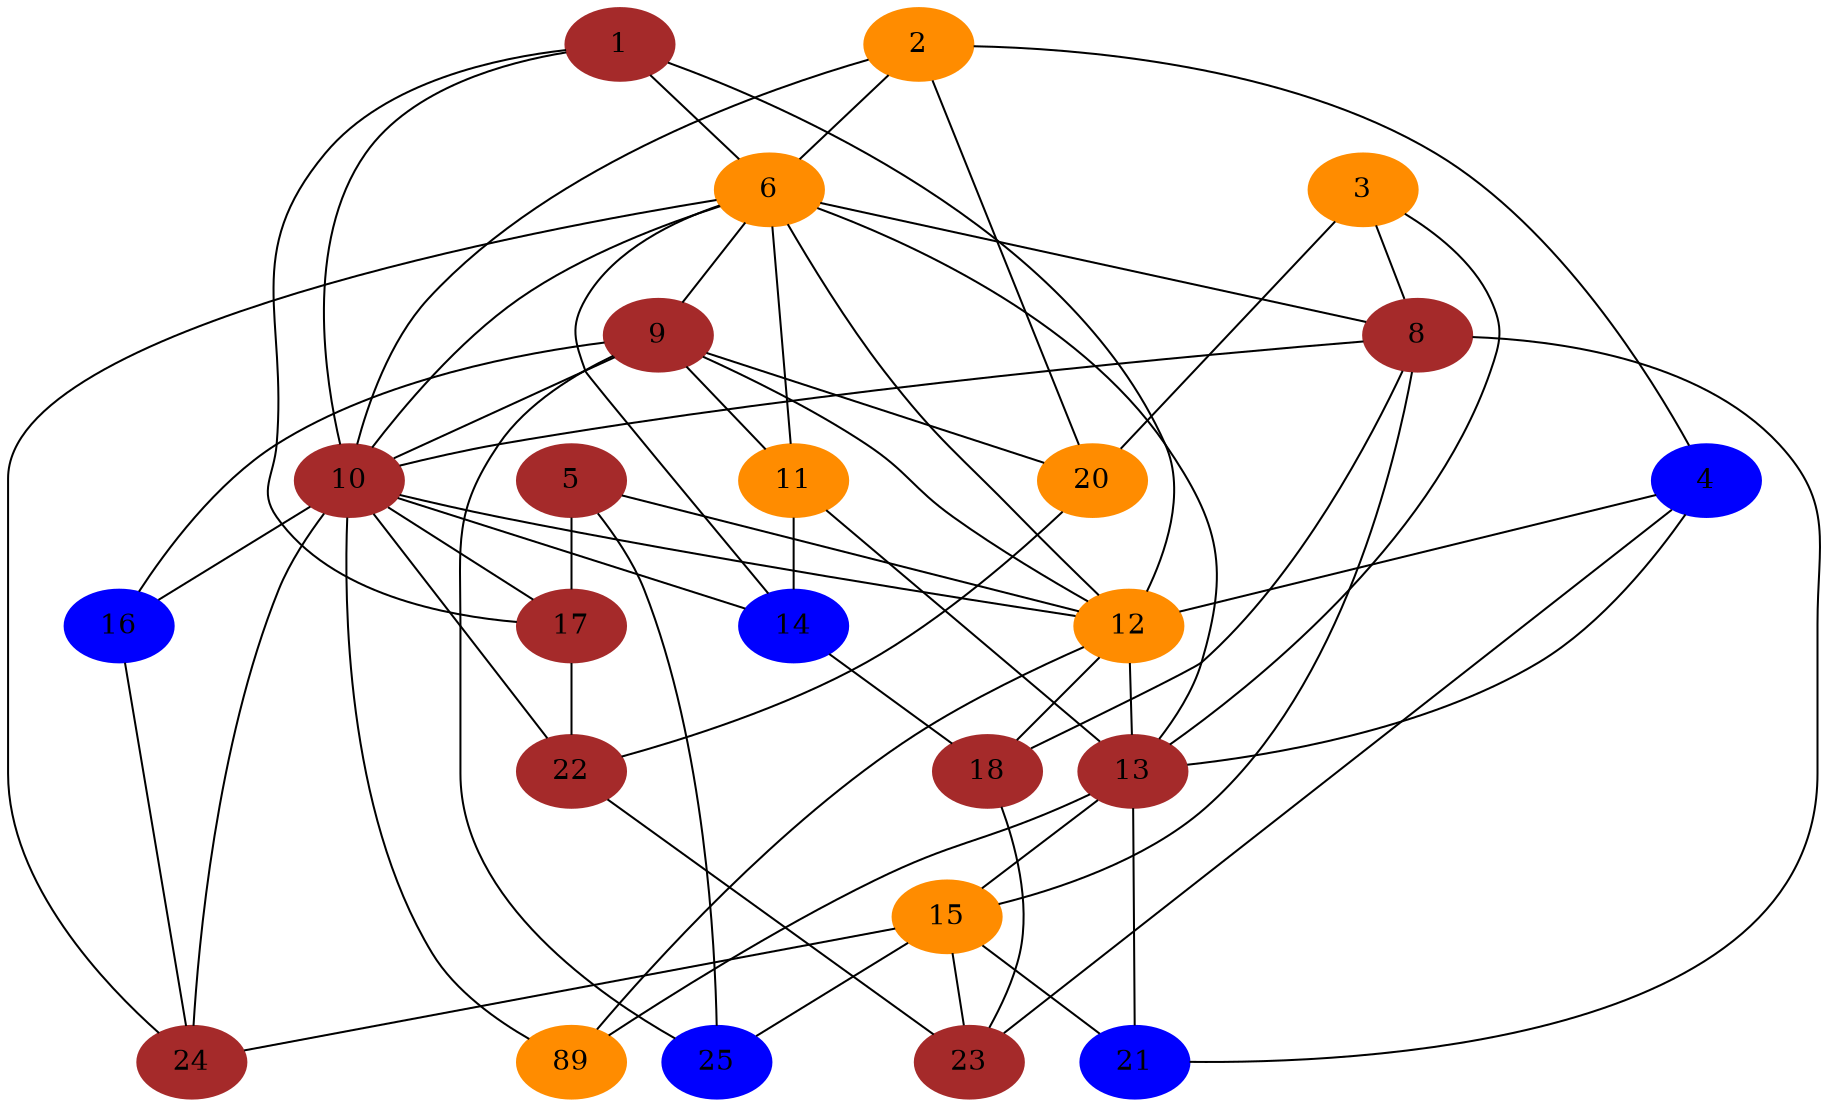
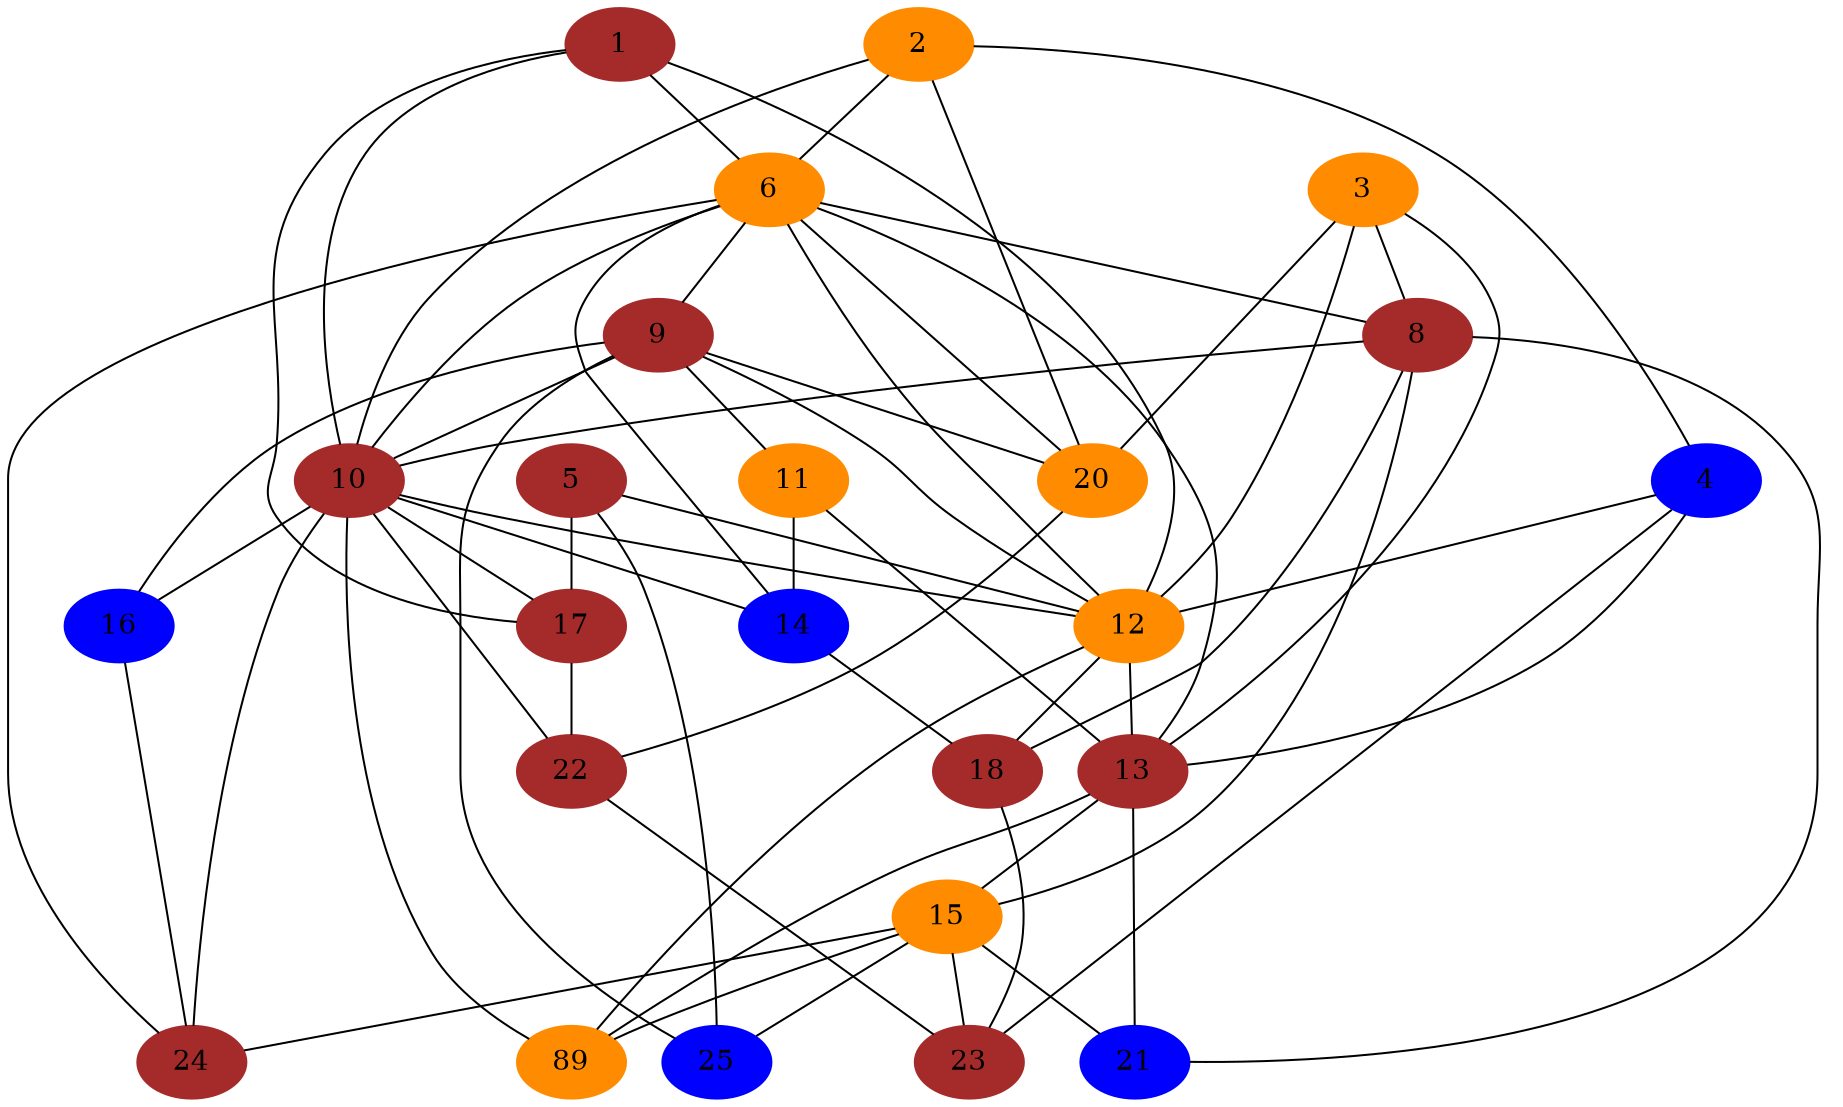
edge "6" -- "11": now "6" -- "20"
edge "3" -- "12": added
edge "15" -- "89": added
